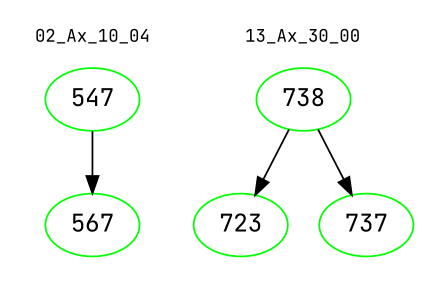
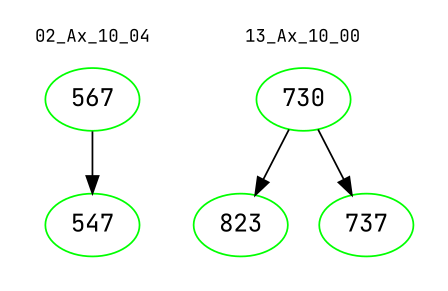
cluster "13_Ax_30_00": label "13_Ax_30_00" -> "13_Ax_10_00"
node "738": label "738" -> "730"
edge "547" -> "567": reversed
node "723": label "723" -> "823"
